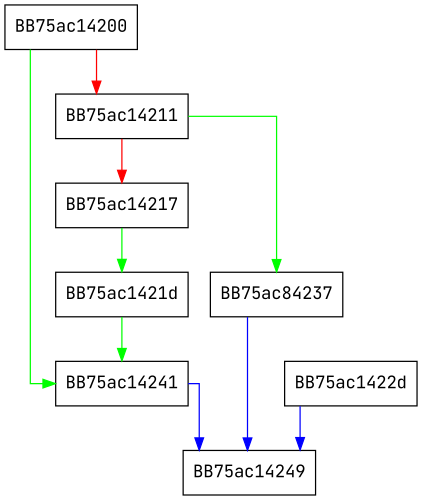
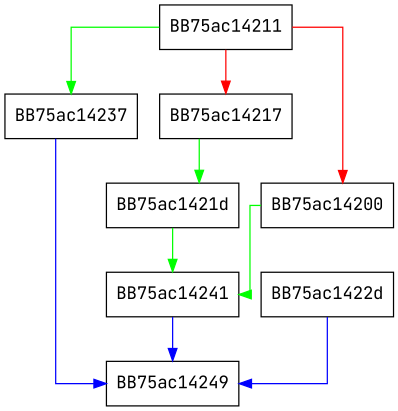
edge "BB75ac14200" -> "BB75ac14211": reversed
node "BB75ac84237": label "BB75ac84237" -> "BB75ac14237"
